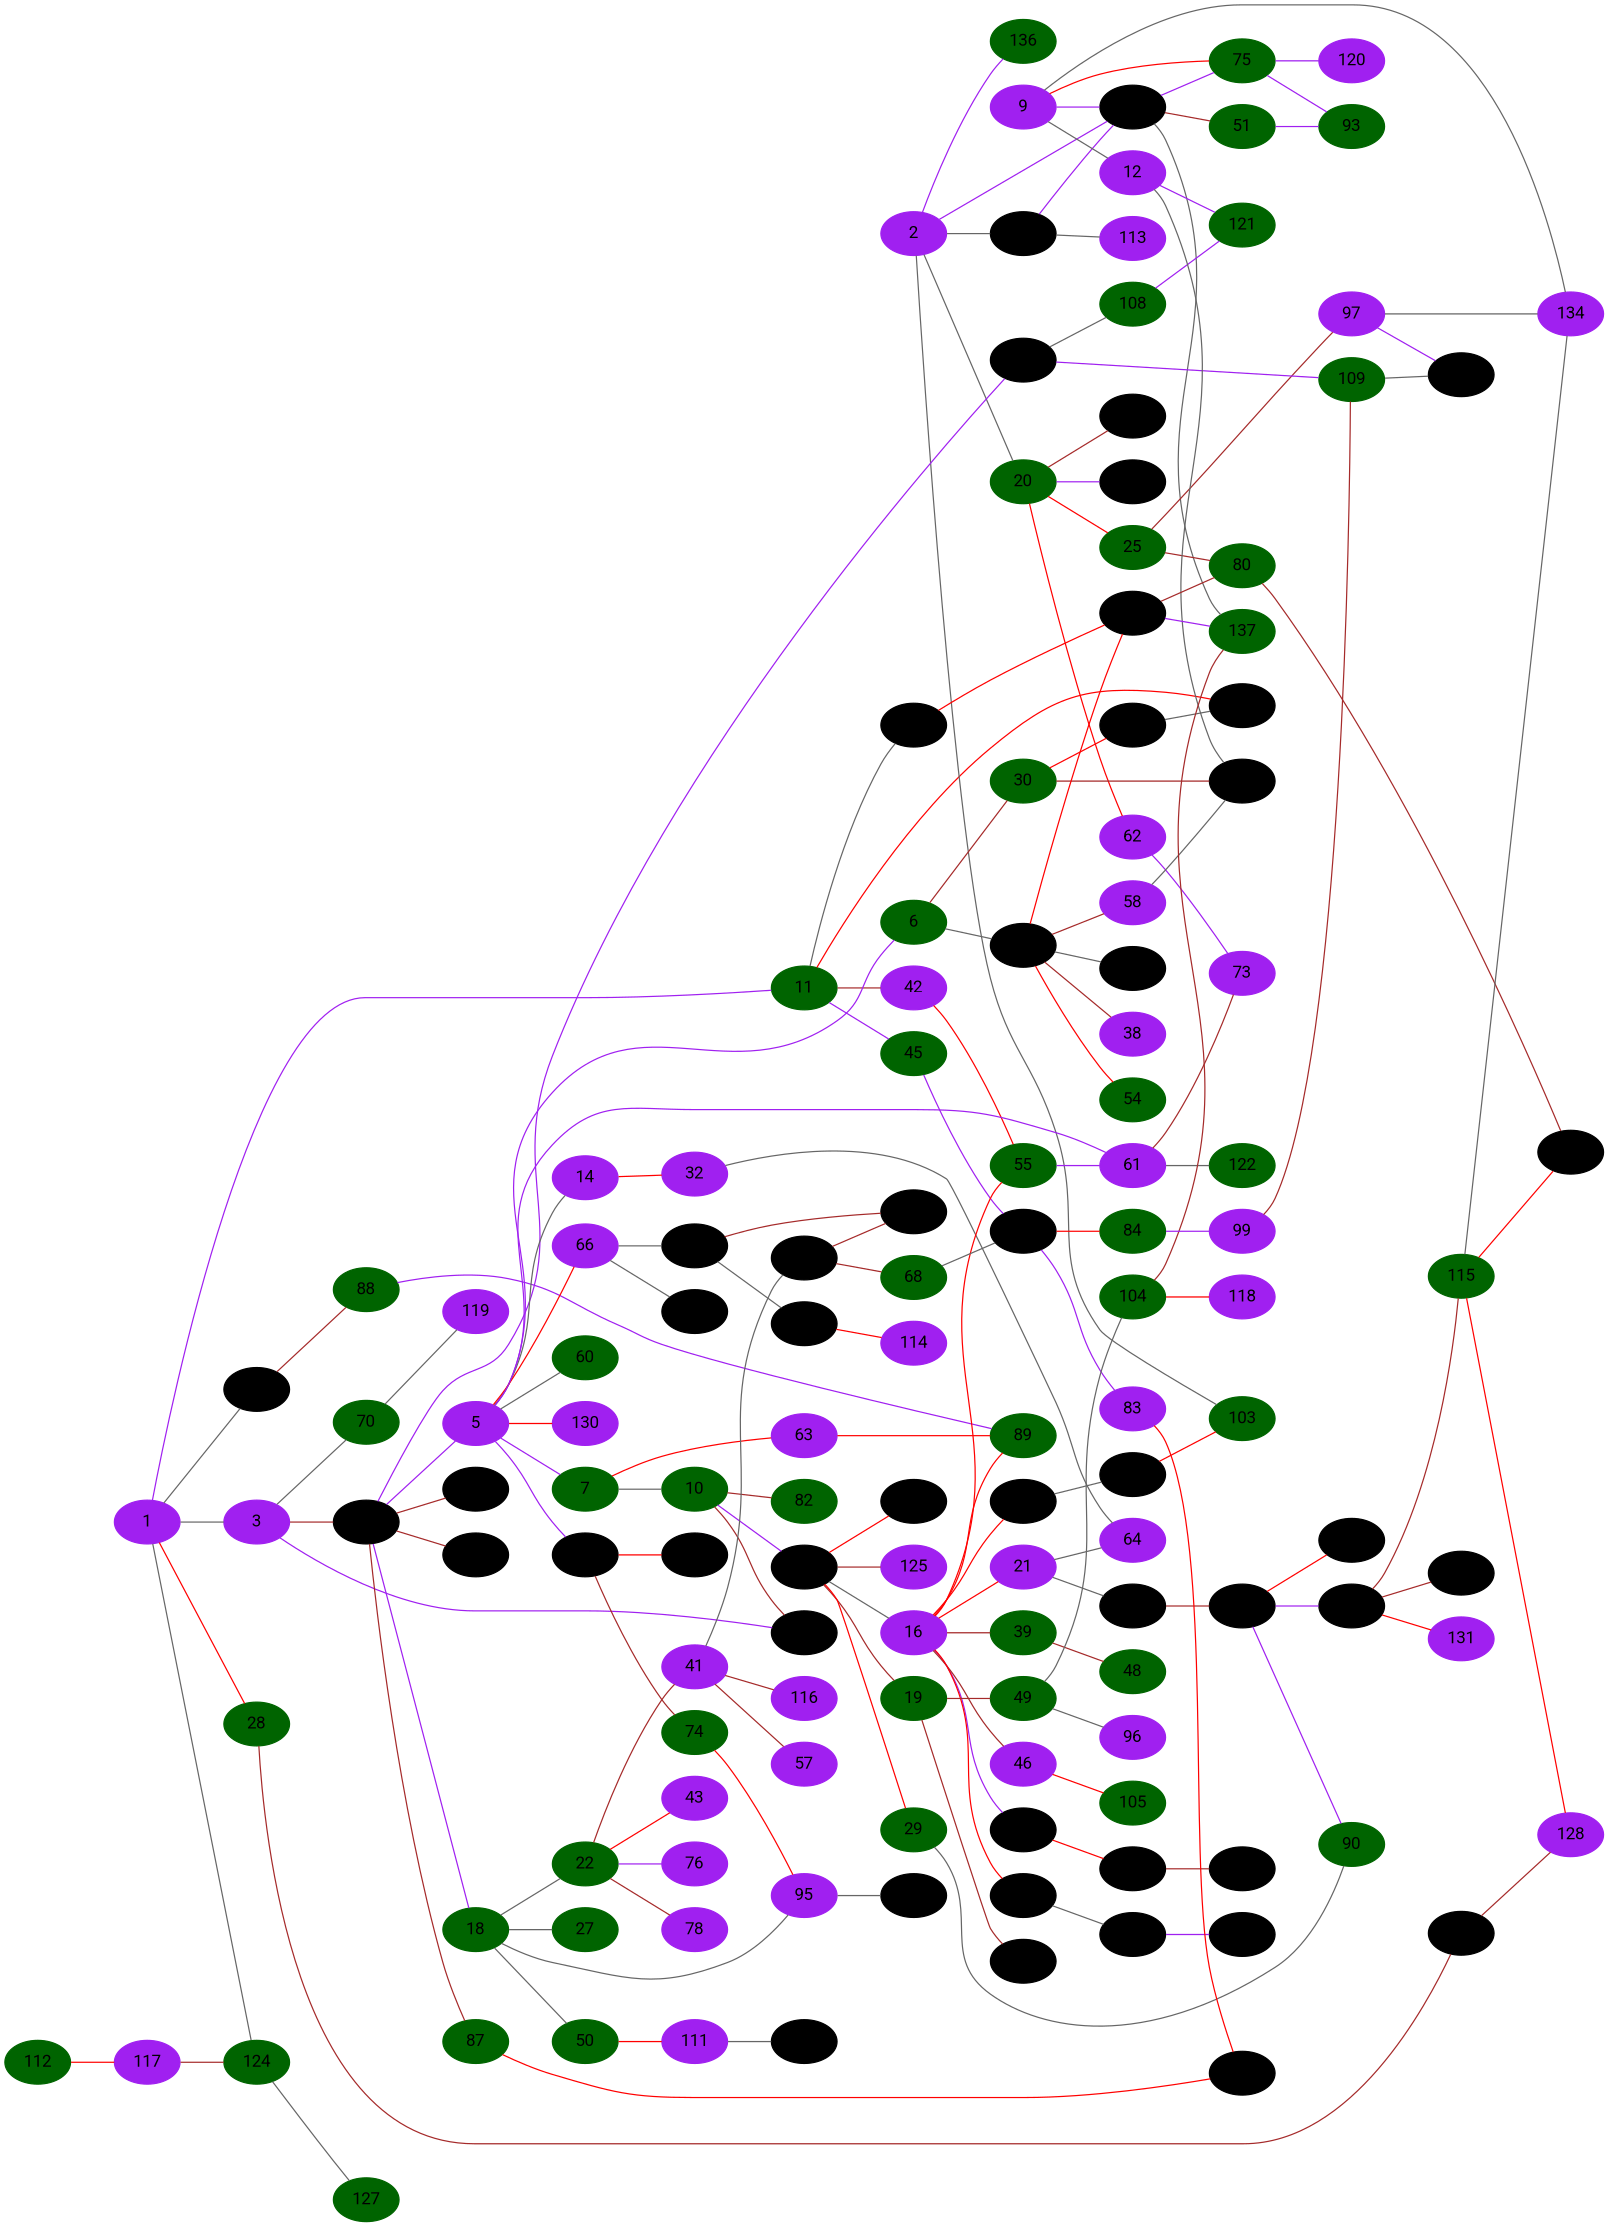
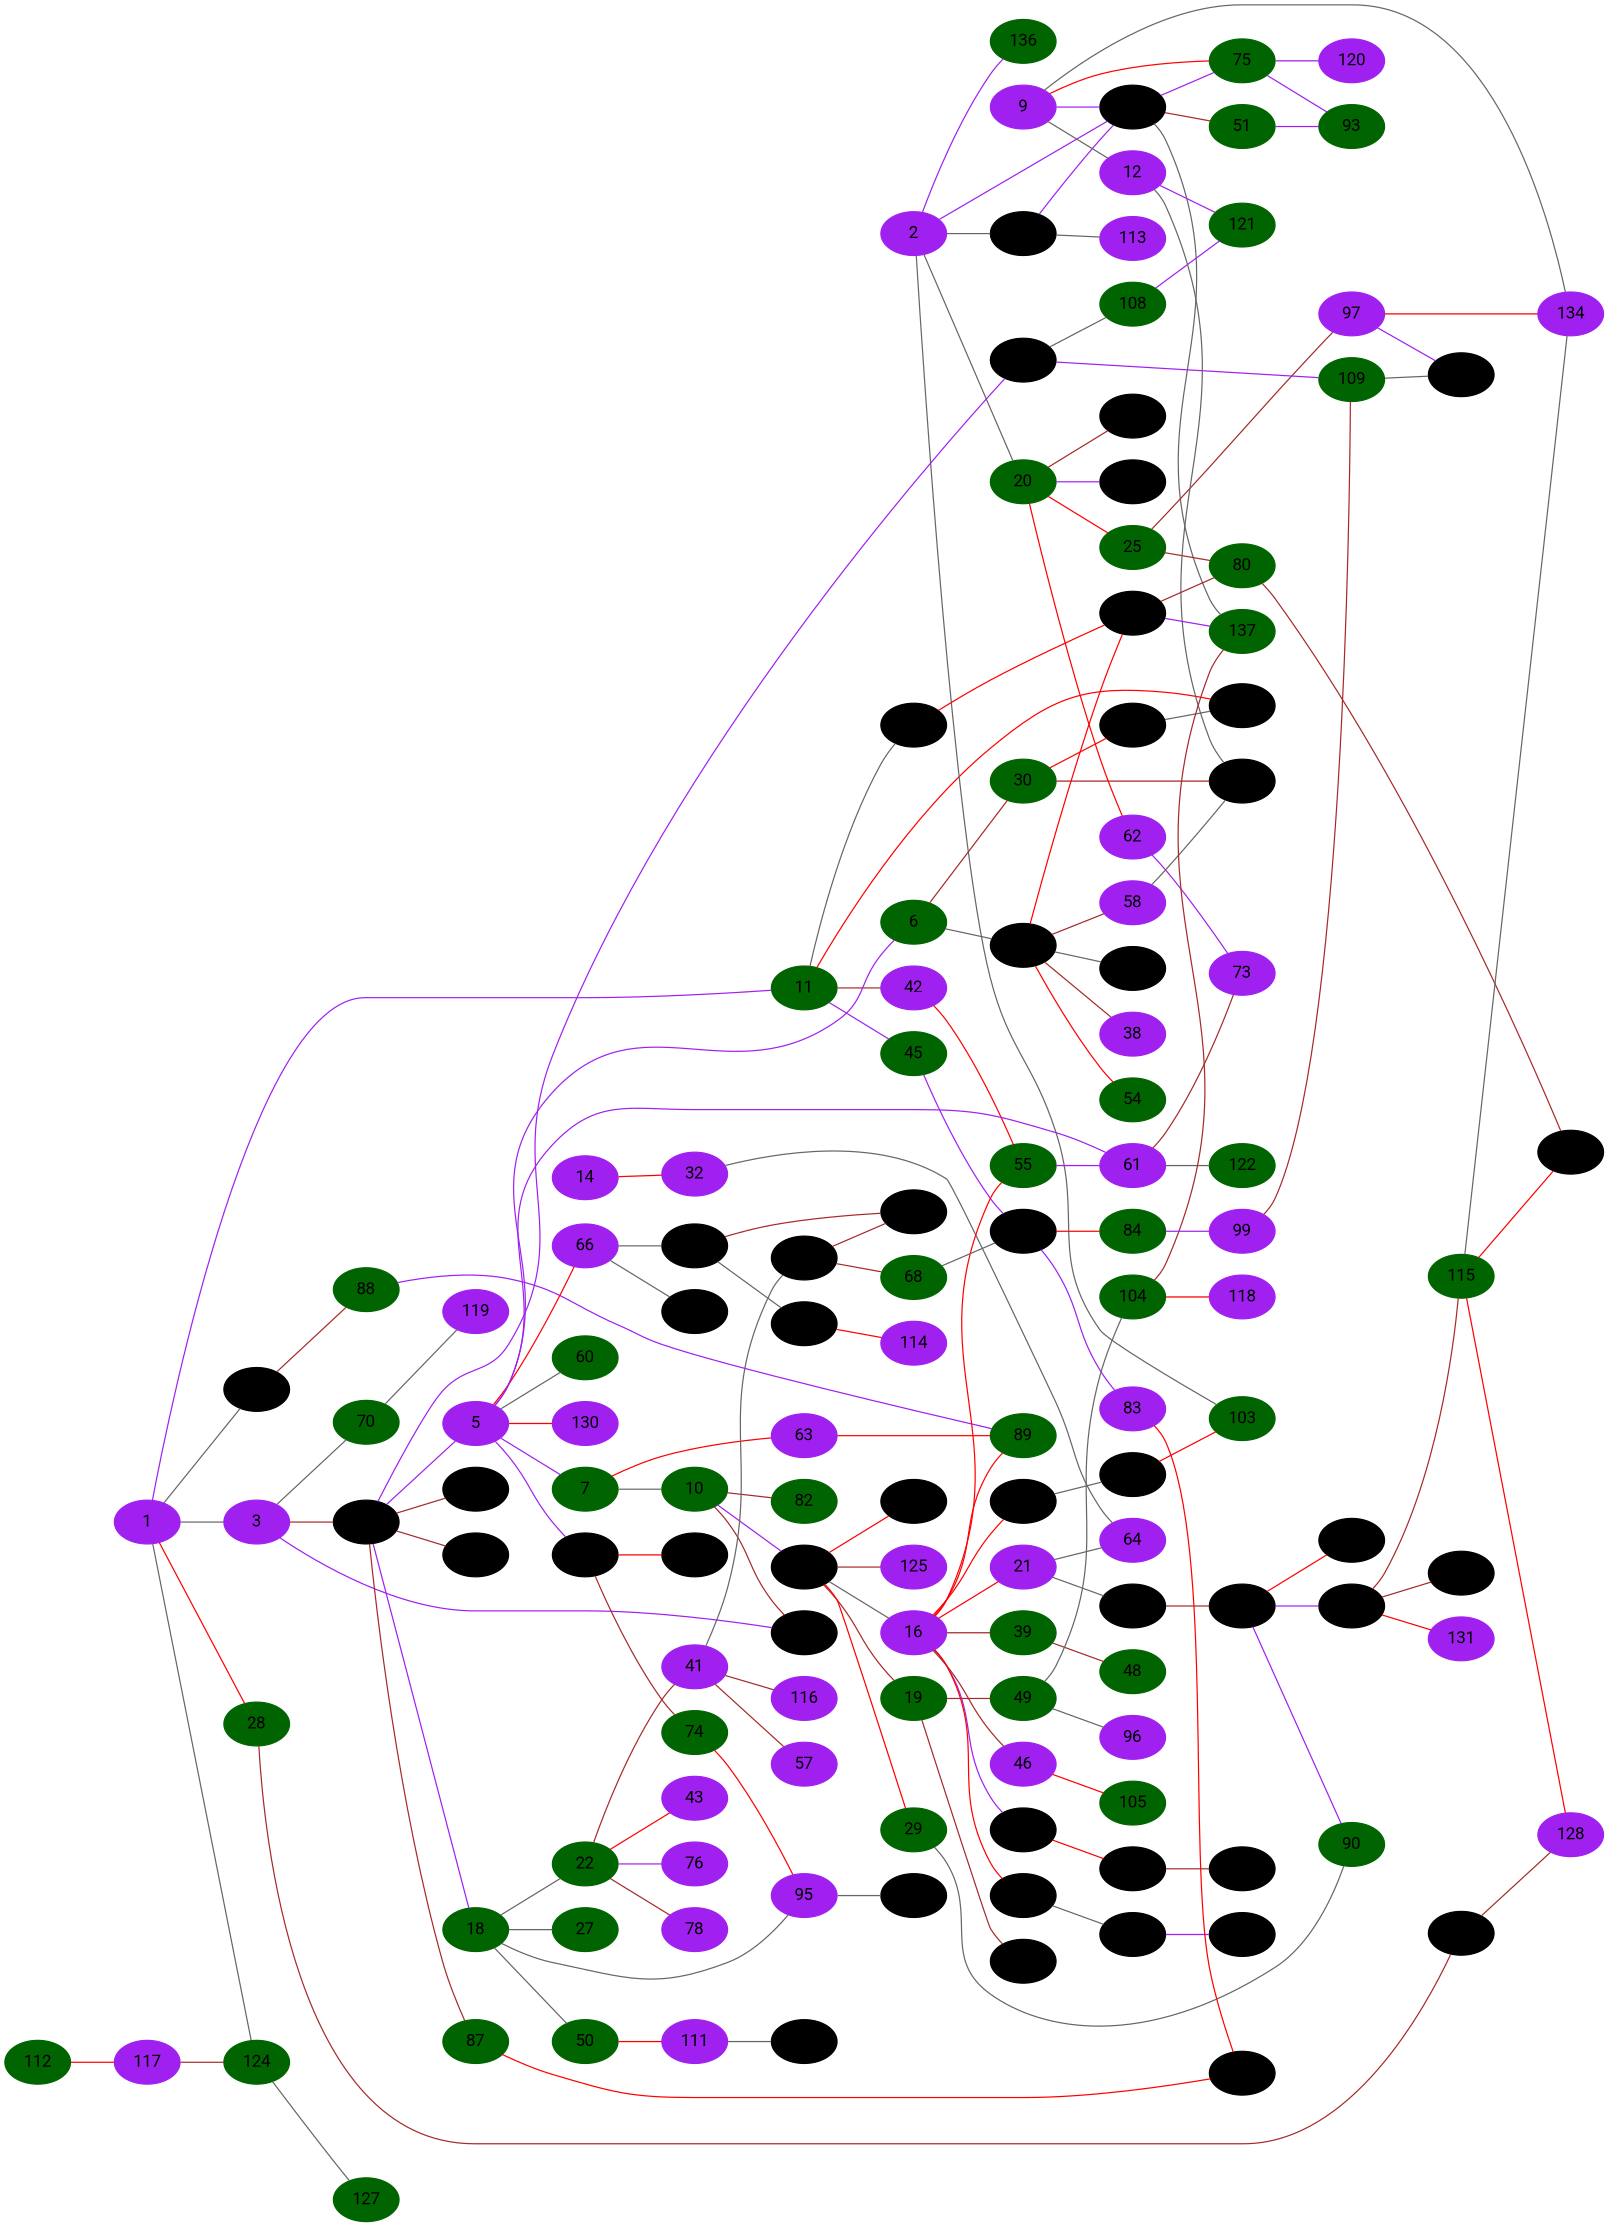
edge "97" -- "134": color gray40 -> red
edge "14" -- "5": removed
